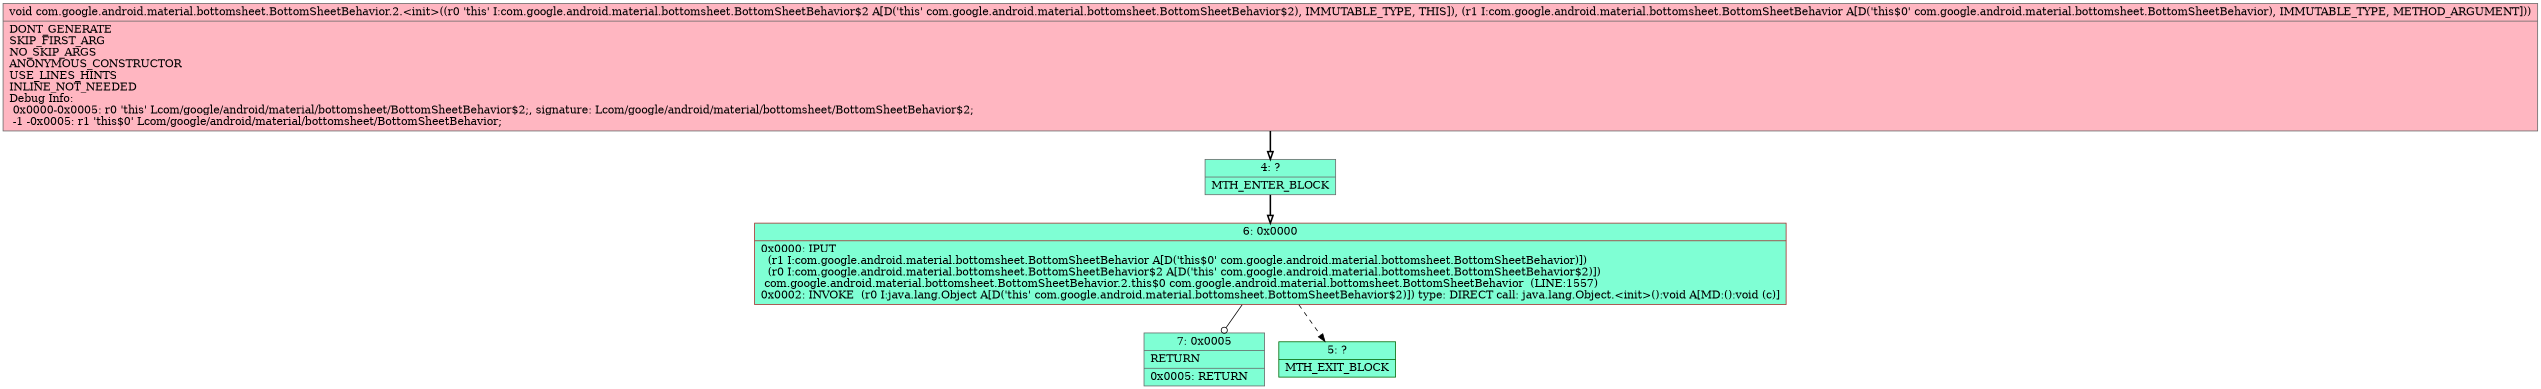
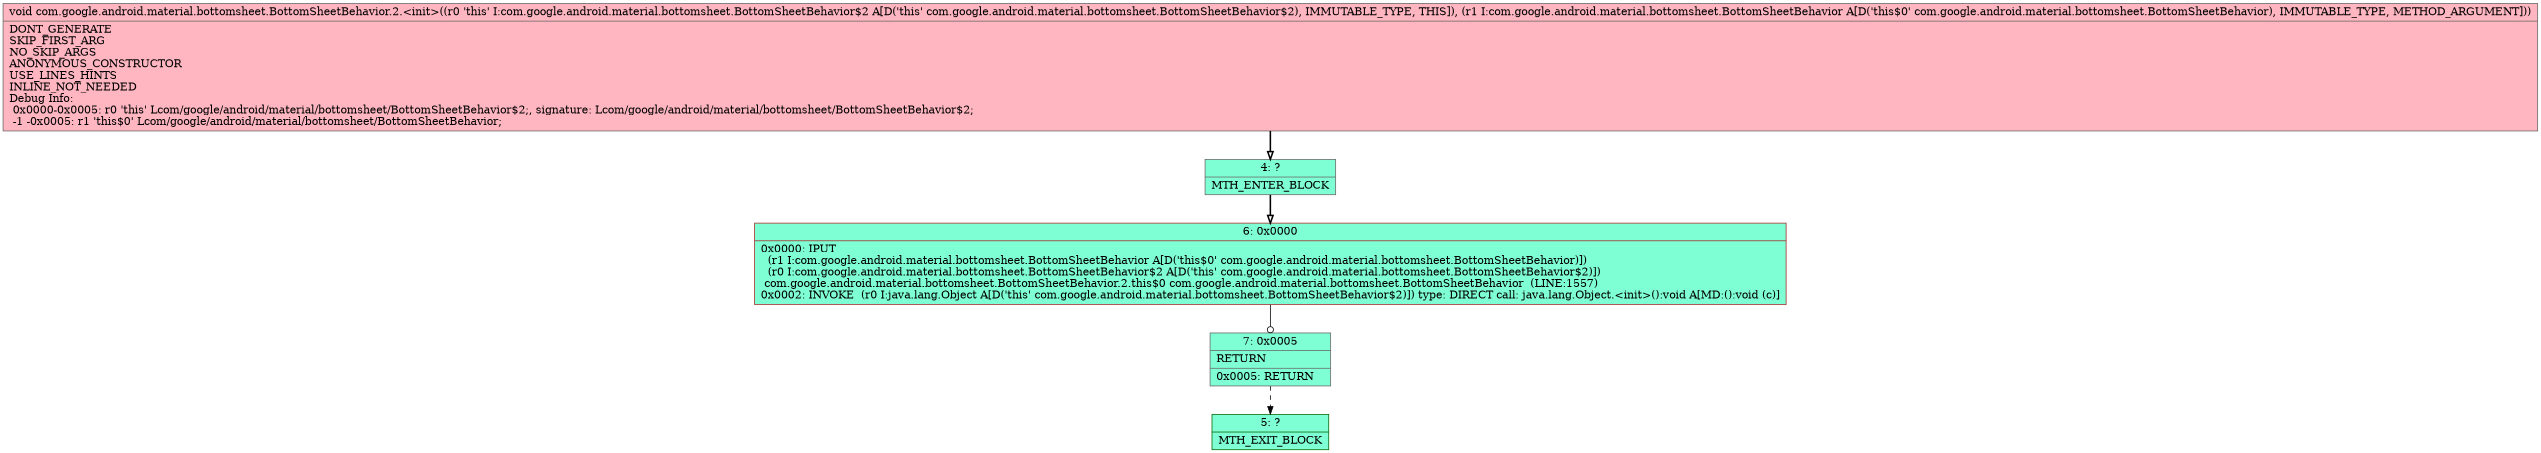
edge "6: 0x0000" -> "5: ?": now "7: 0x0005" -> "5: ?"
